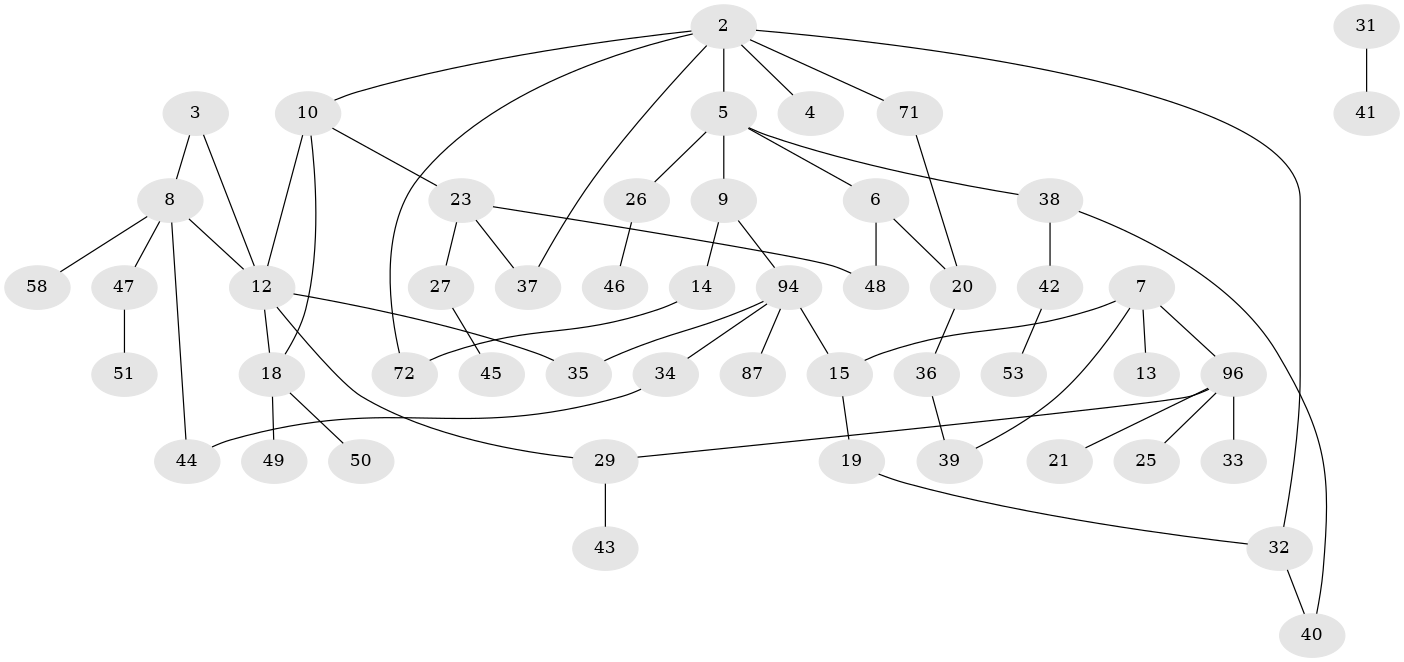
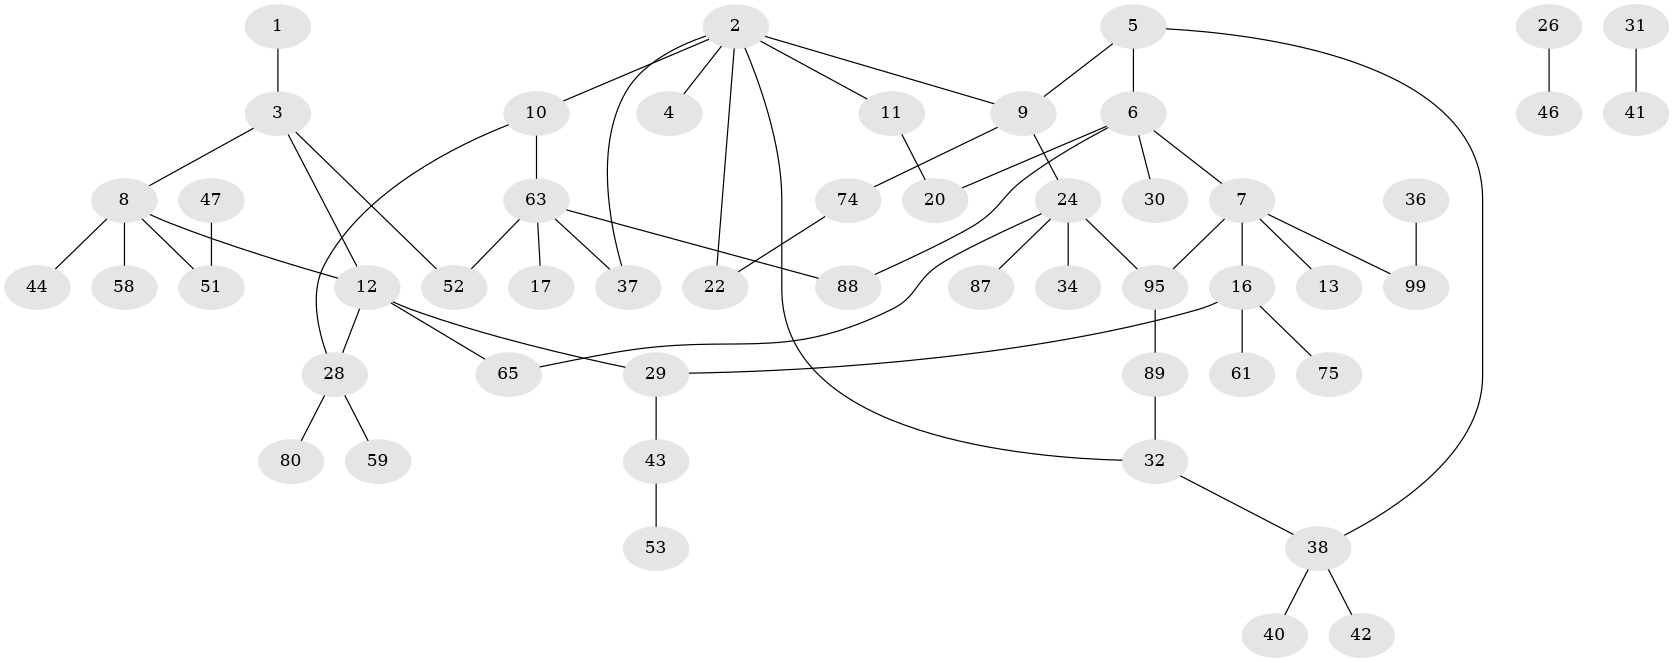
node "1": added
edge "2" -- "5": now "2" -- "9"
node "71": label "71" -> "11"
edge "5" -- "26": removed
edge "6" -- "7": added
edge "10" -- "12": removed
node "23": label "23" -> "63"
node "30": added
edge "8" -- "47": now "8" -- "51"
node "27": label "27" -> "17"
node "52": added
node "14": label "14" -> "74"
node "94": label "94" -> "24"
node "48": label "48" -> "88"
edge "20" -- "36": removed
edge "42" -- "53": now "43" -- "53"
node "18": label "18" -> "28"
node "72": label "72" -> "22"
node "45": removed
node "35": label "35" -> "65"
node "15": label "15" -> "95"
node "96": label "96" -> "16"
edge "34" -- "44": removed
node "49": label "49" -> "59"
node "50": label "50" -> "80"
node "19": label "19" -> "89"
node "39": label "39" -> "99"
node "21": label "21" -> "61"
node "25": label "25" -> "75"
node "33": removed
edge "32" -- "40": now "32" -- "38"
